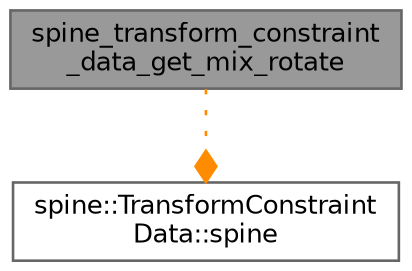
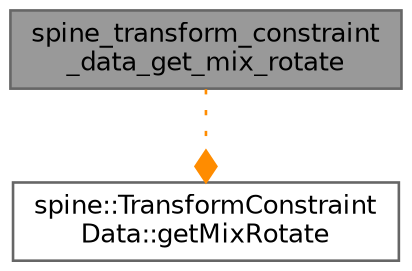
node "spine::TransformConstraint Data::spine": label "spine::TransformConstraint Data::spine" -> "spine::TransformConstraint Data::getMixRotate"
